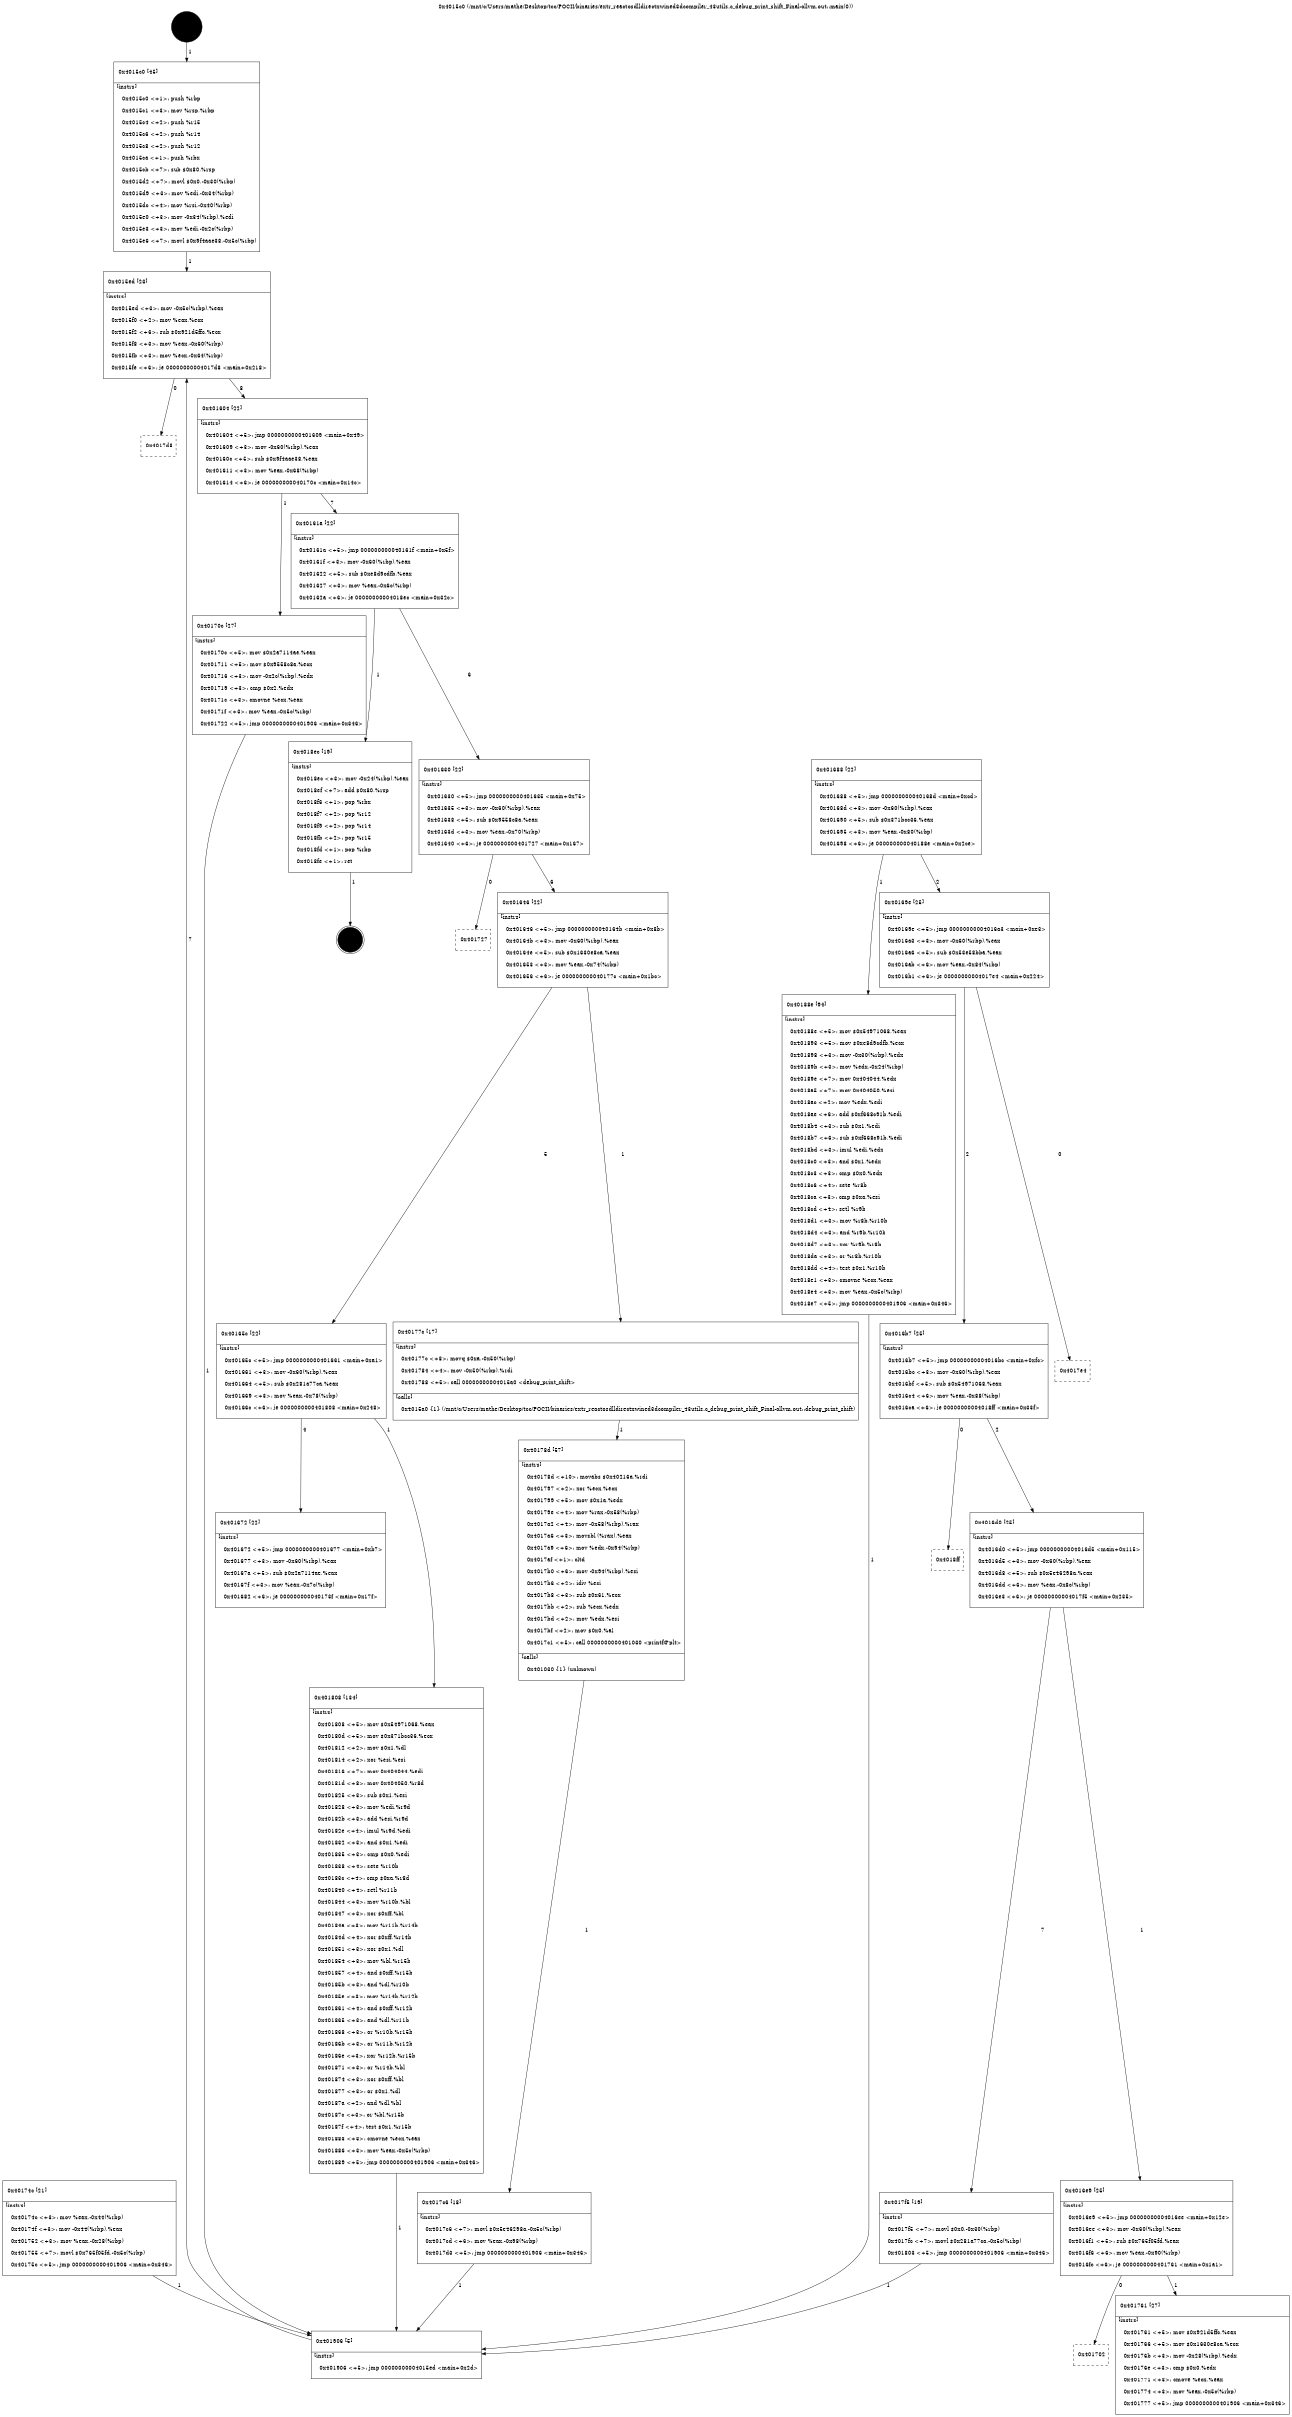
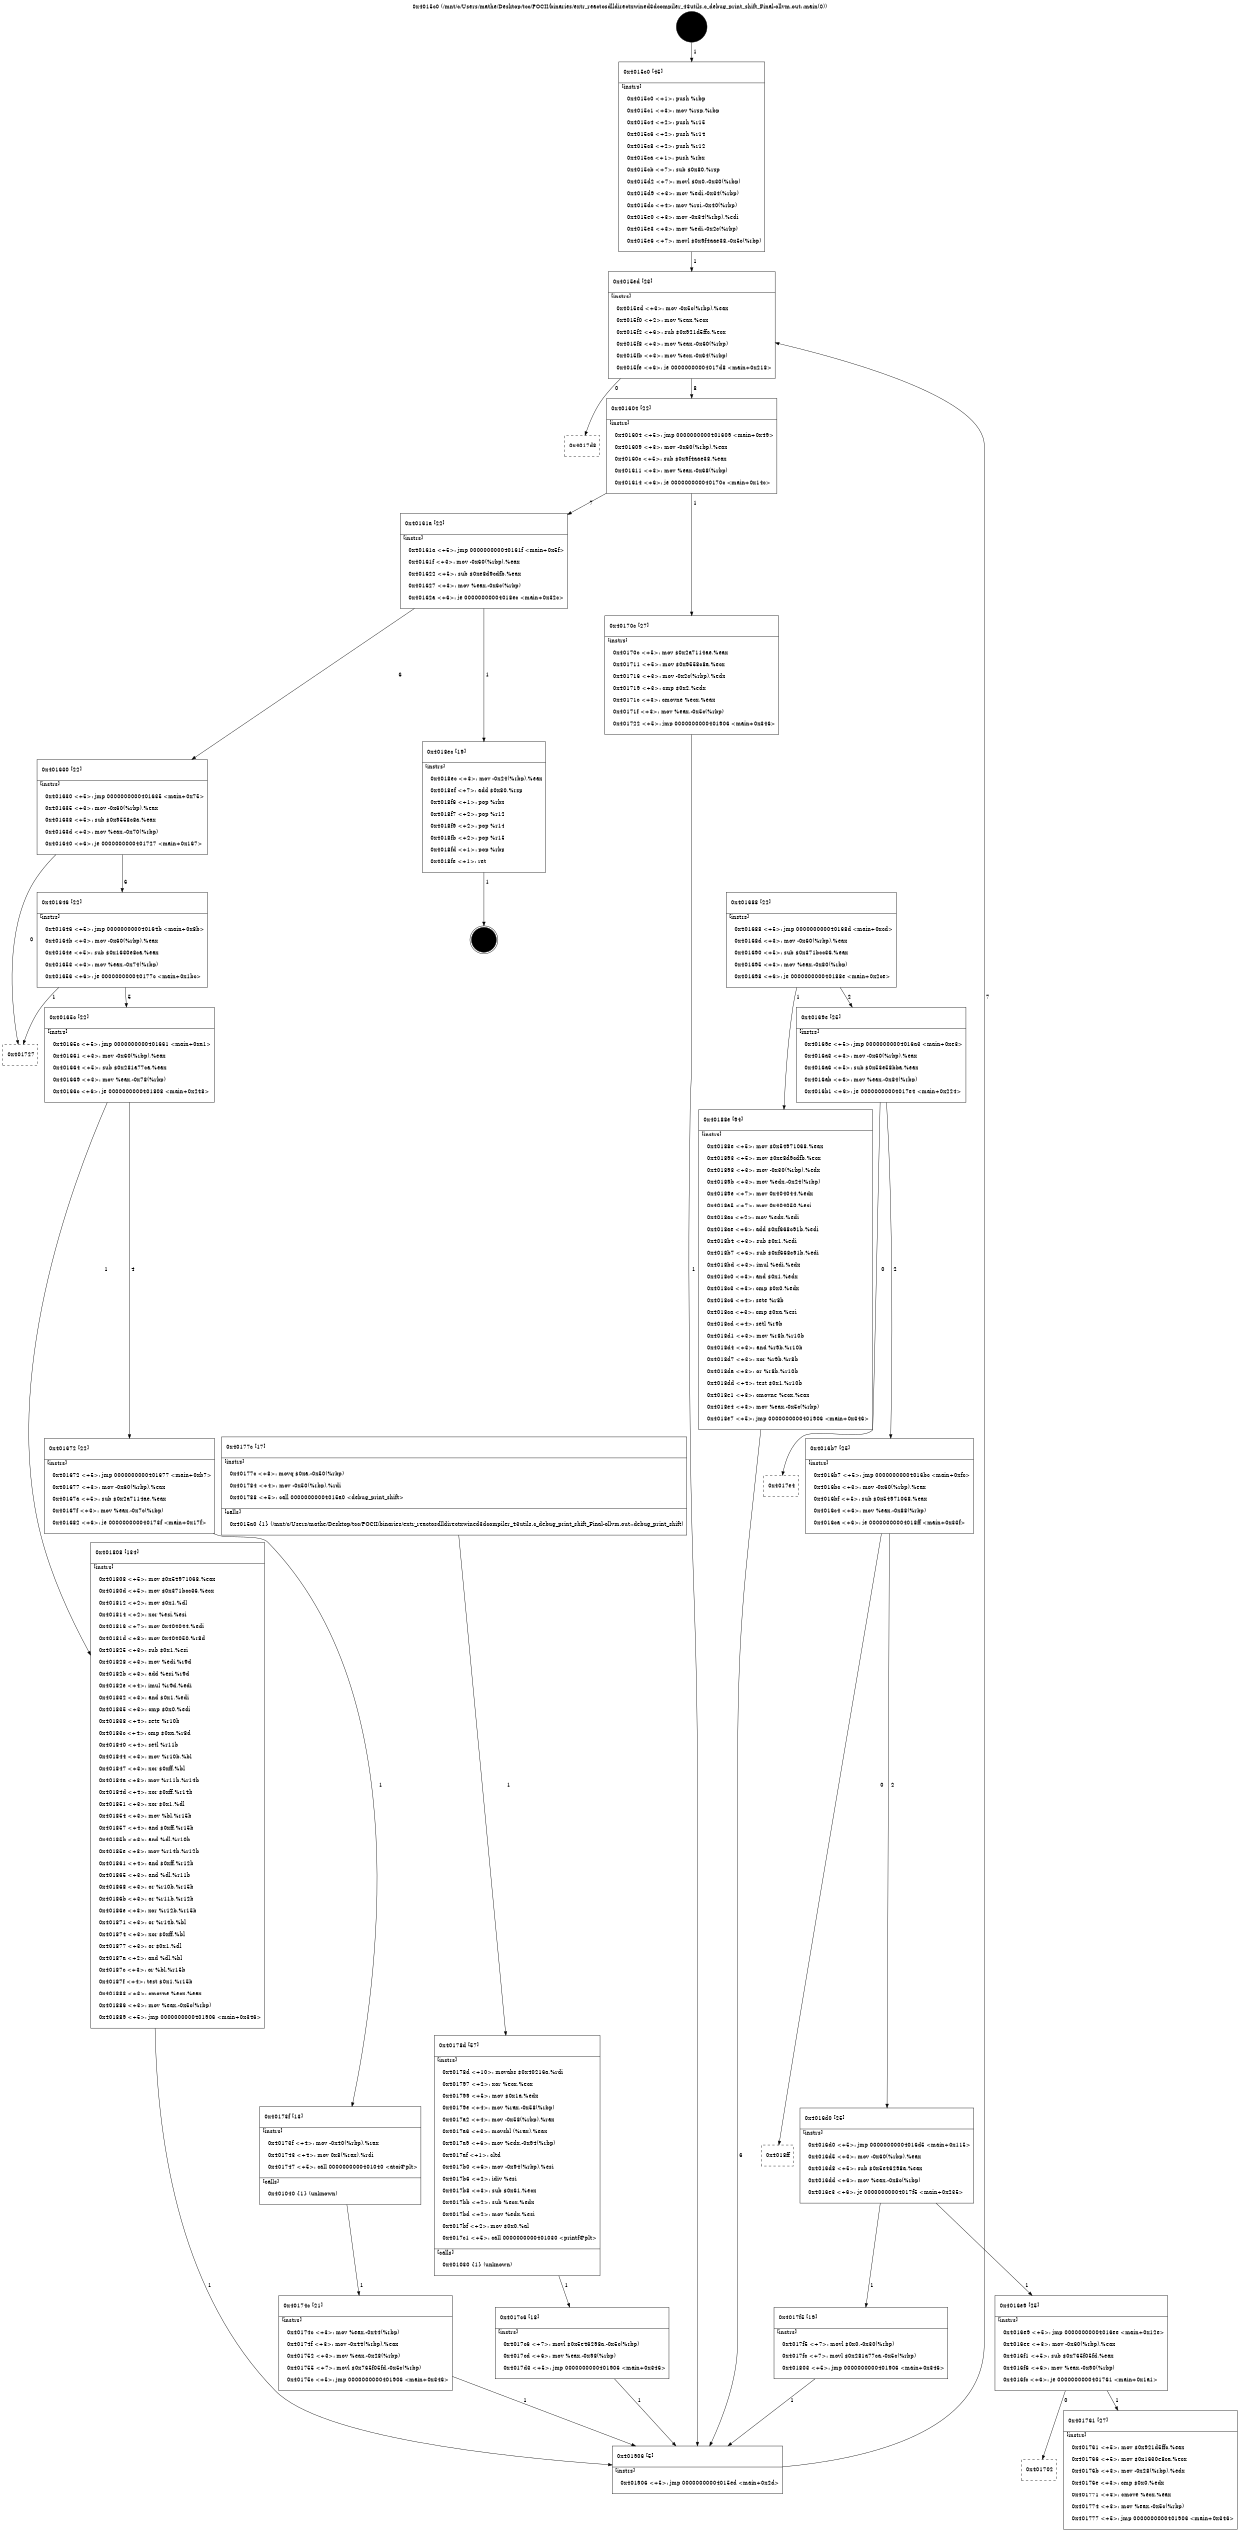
edge "0x401646 [22]" -> "0x40177c [17]": now "0x401646 [22]" -> "0x401727"
edge "0x40188e [94]" -> "0x401906 [5]": label " 1" -> " 6"
edge "0x4016d0 [25]" -> "0x4017f5 [19]": label " 7" -> " 1"
node "0x40173f [13]": added
